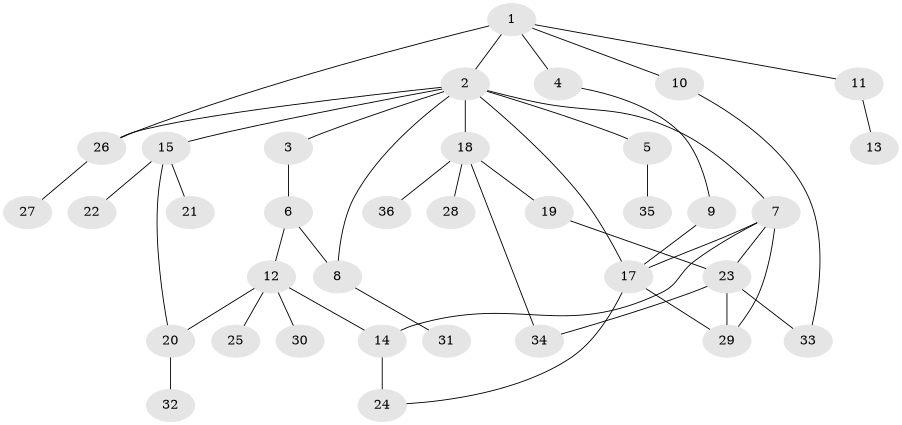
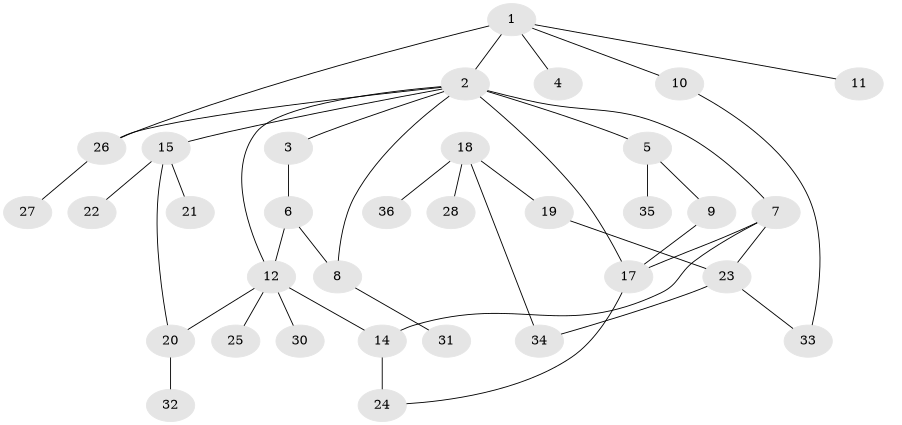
edge "2" -- "18": now "2" -- "12"
edge "4" -- "9": now "5" -- "9"
node "13": removed
node "29": removed
